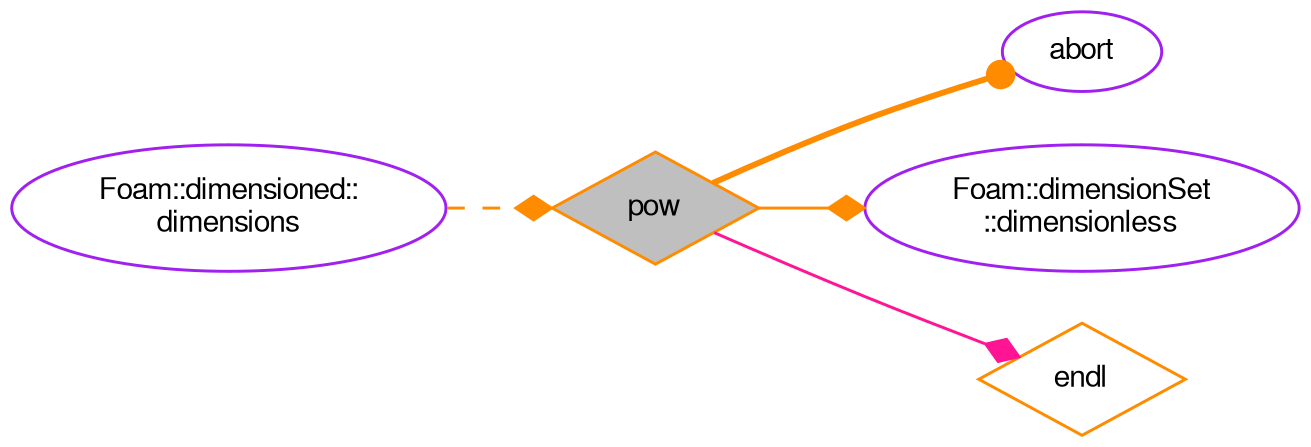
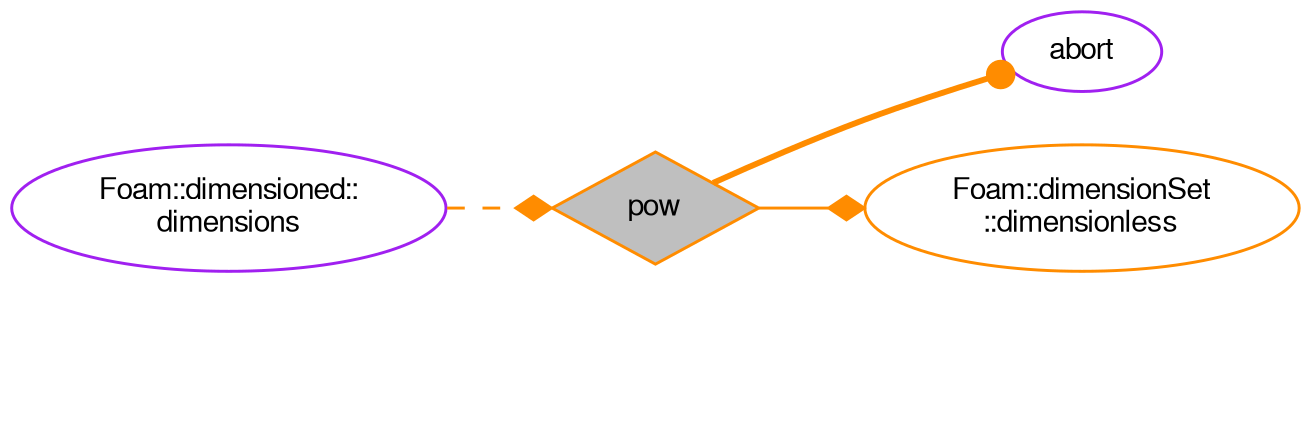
node "Foam::dimensionSet ::dimensionless": color purple -> darkorange
node "endl": removed
